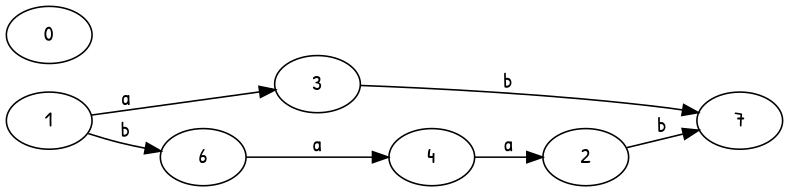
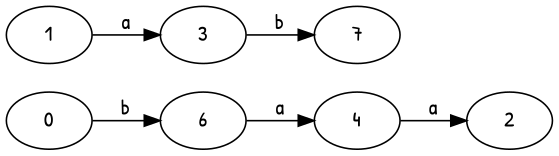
edge "2" -> "7": removed, label "b"
edge "1" -> "6": now "0" -> "6"
